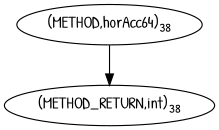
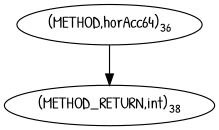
node "(METHOD,horAcc64)": text "38" -> "36"
